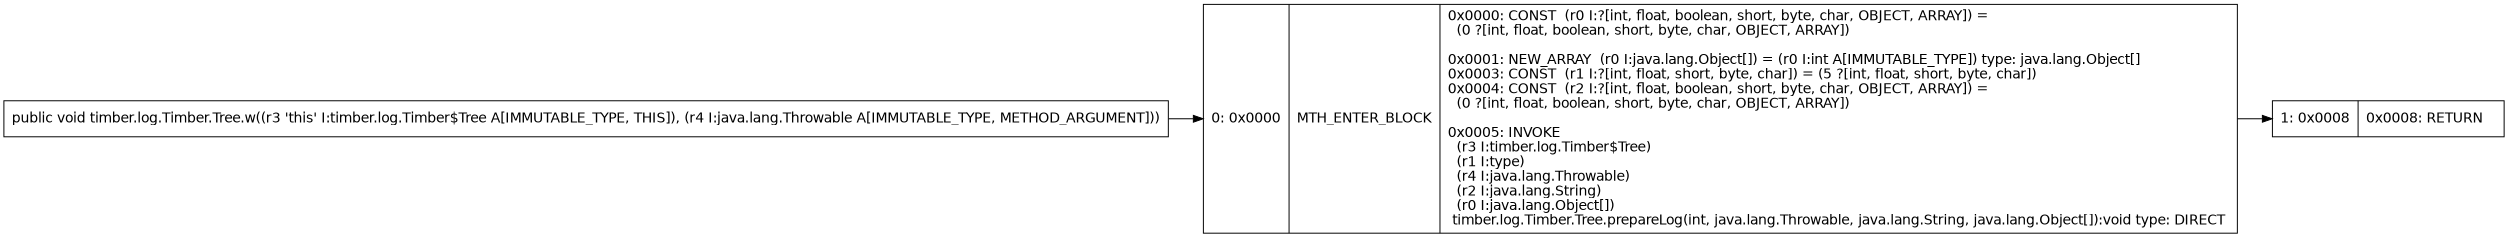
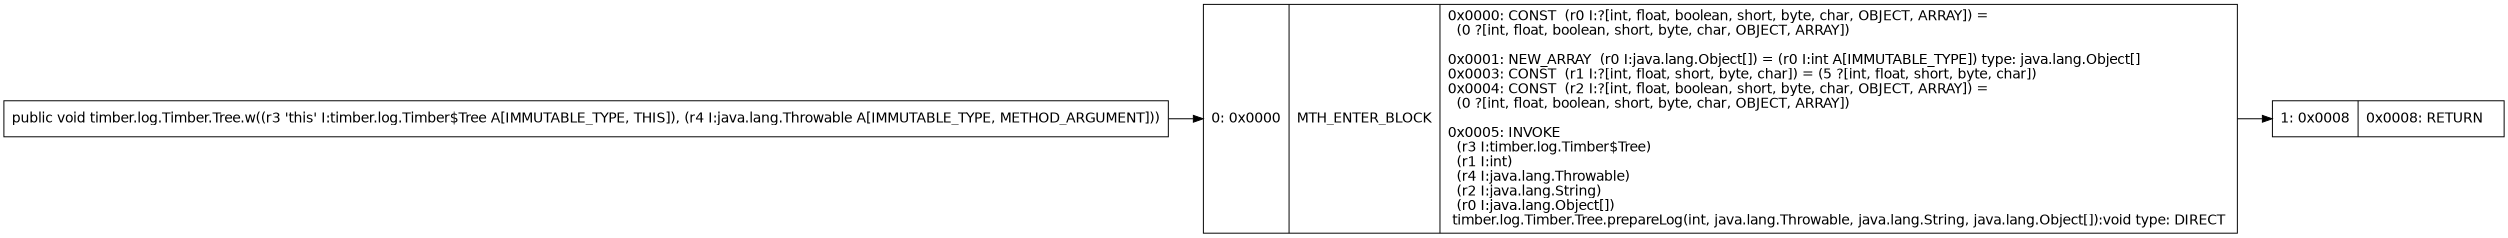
node "0: 0x0000": text "(r1 I:type)" -> "(r1 I:int)"
